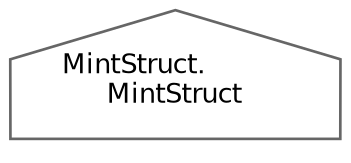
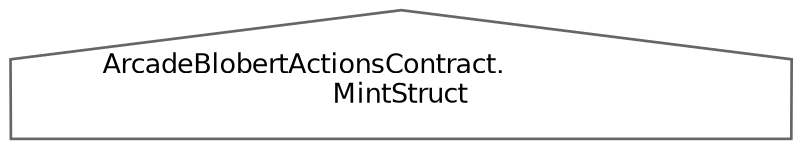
node "MintStruct. MintStruct": label "MintStruct. MintStruct" -> "ArcadeBlobertActionsContract. MintStruct"
